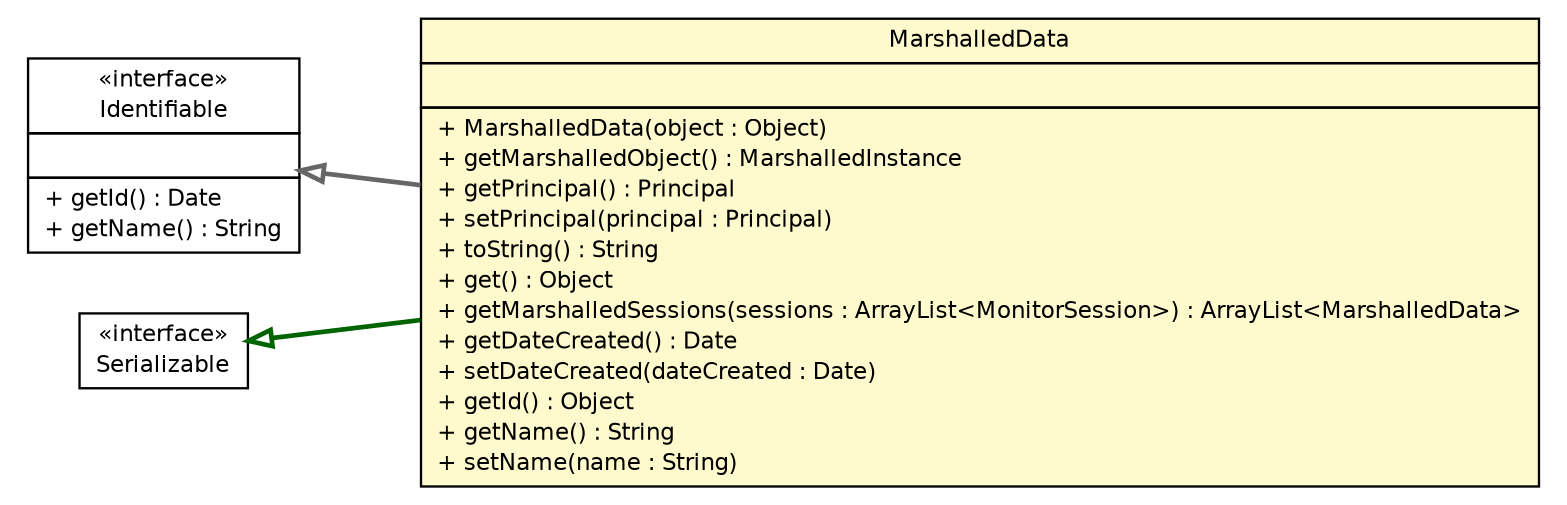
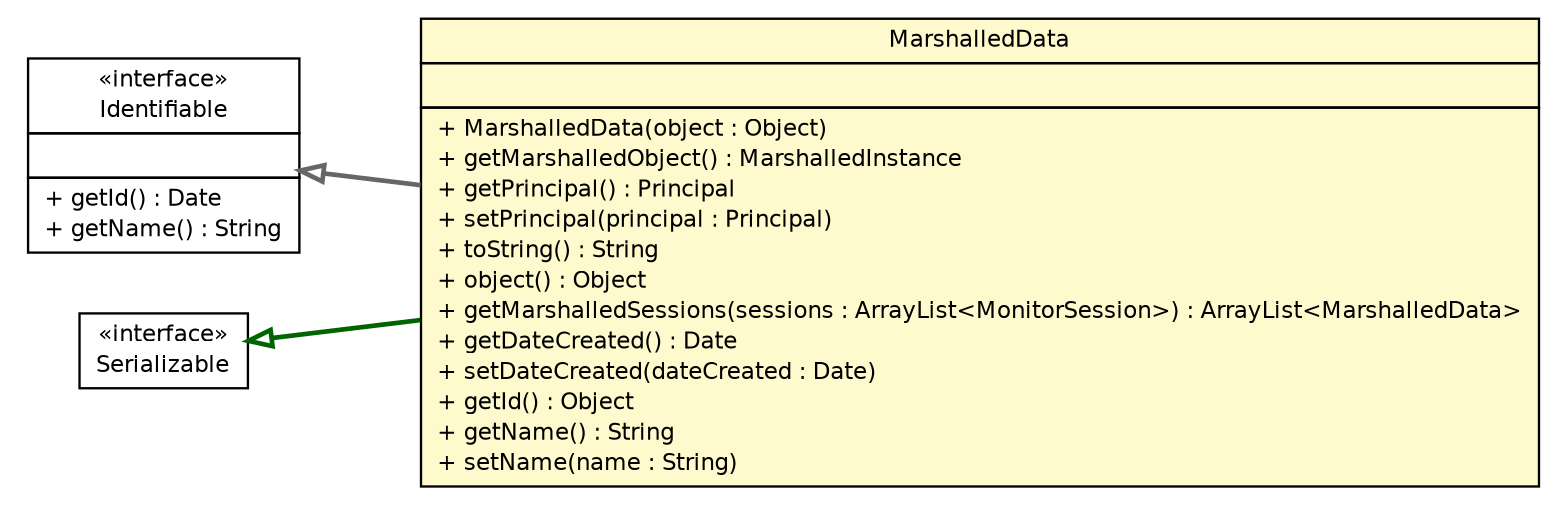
node "MarshalledData": text "+ get() : Object" -> "+ object() : Object"
